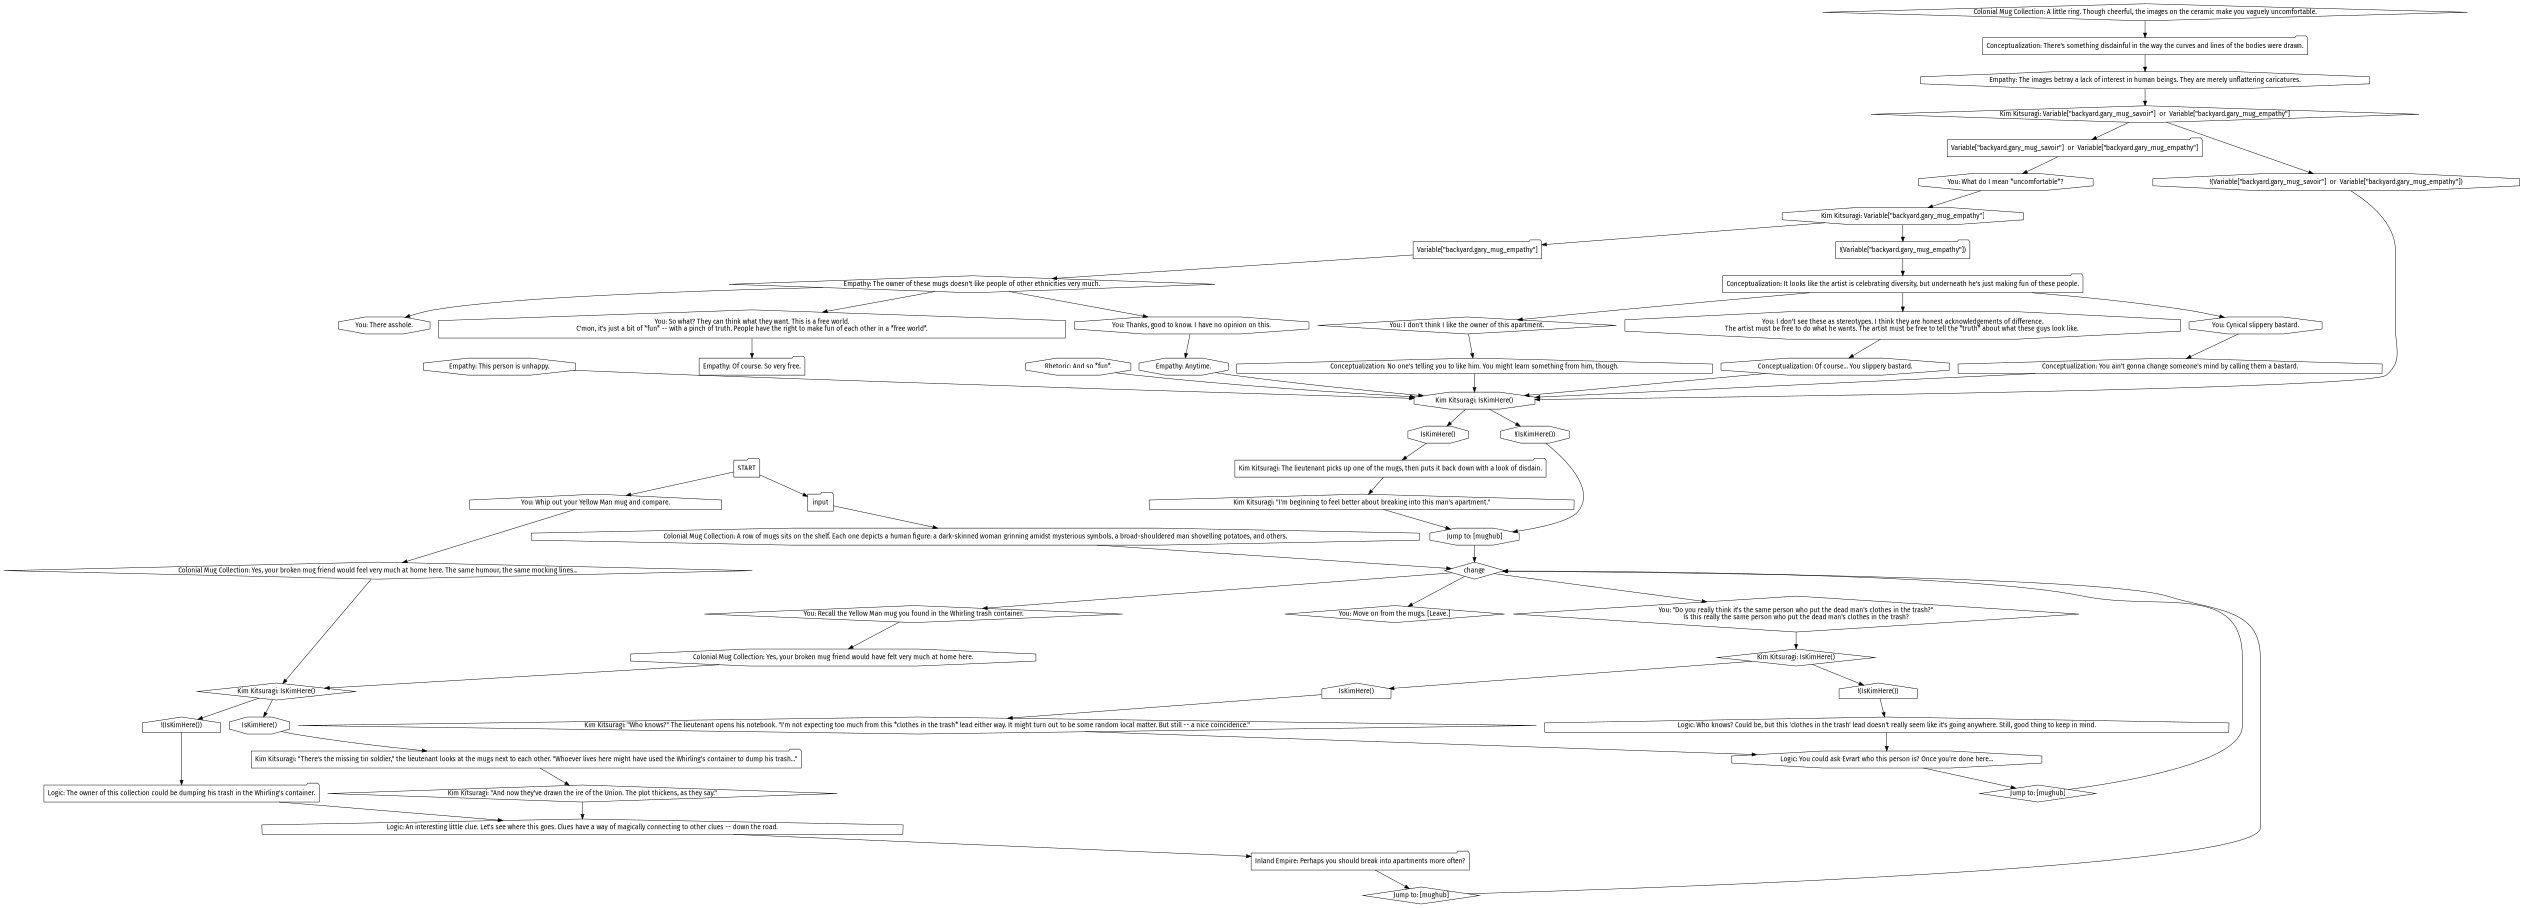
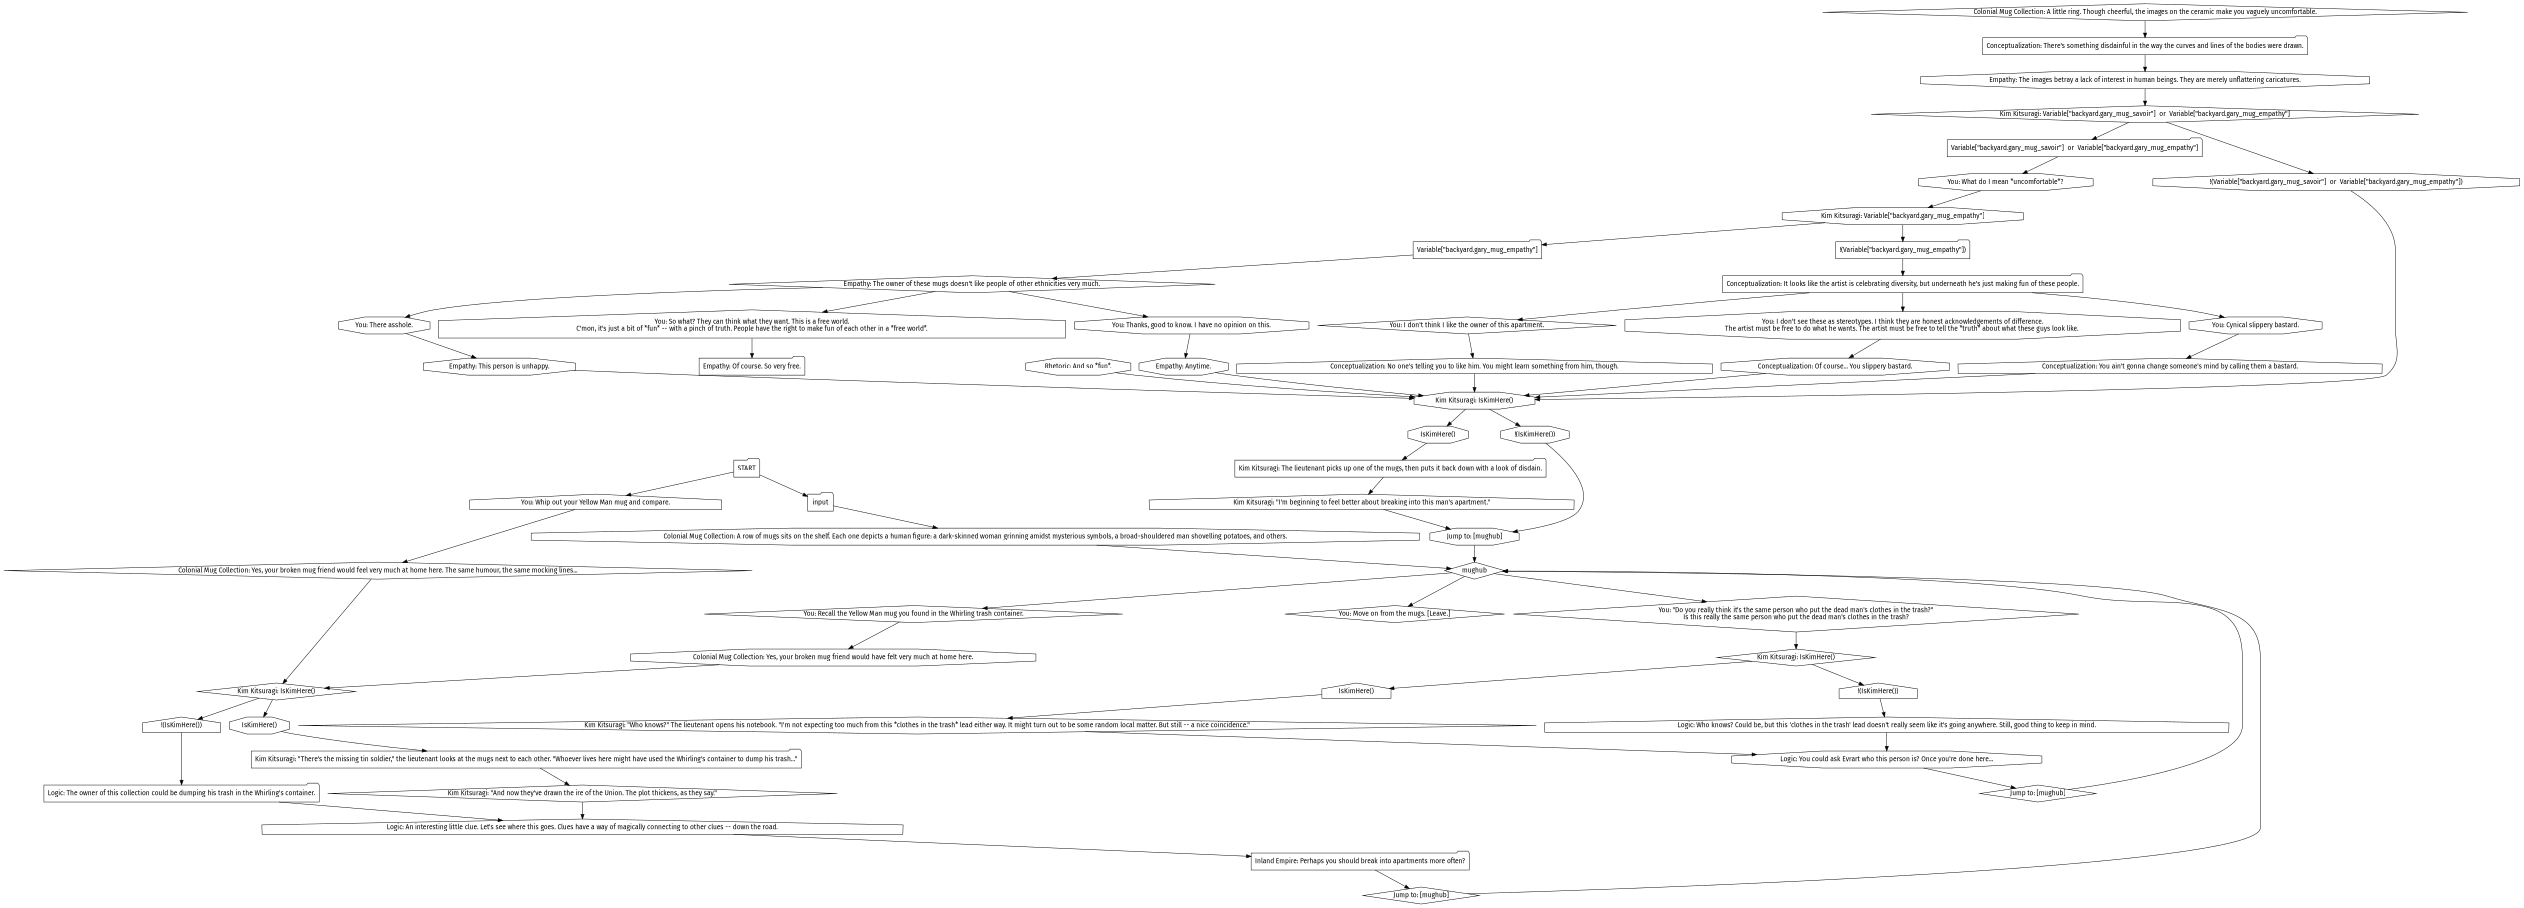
edge "You: There asshole." -> "Empathy: This person is unhappy.": added
node "change": label "change" -> "mughub"
